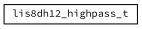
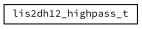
node "lis8dh12_highpass_t": label "lis8dh12_highpass_t" -> "lis2dh12_highpass_t"
